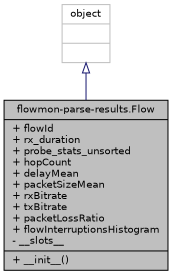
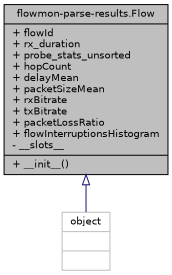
edge "flowmon-parse-results.Flow" -> "object": reversed
